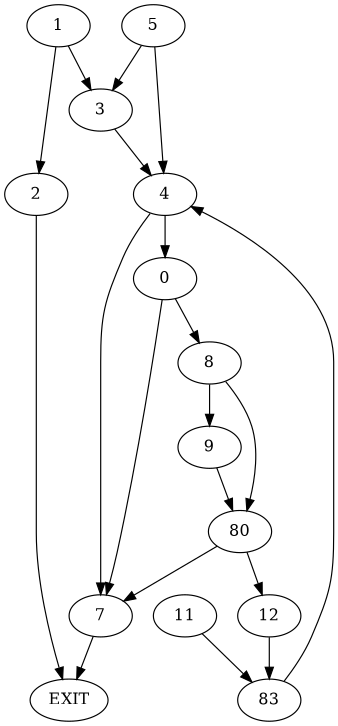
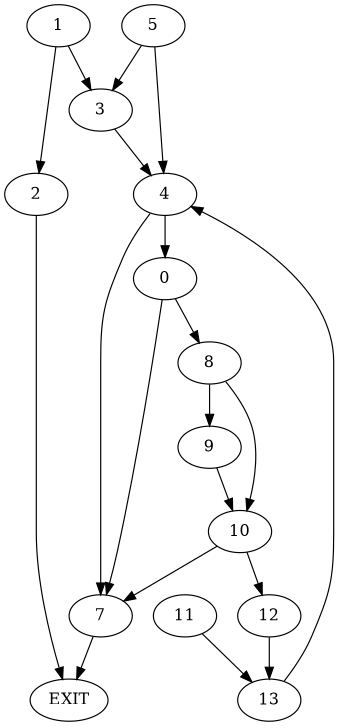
node "80": label "80" -> "10"
node "83": label "83" -> "13"
